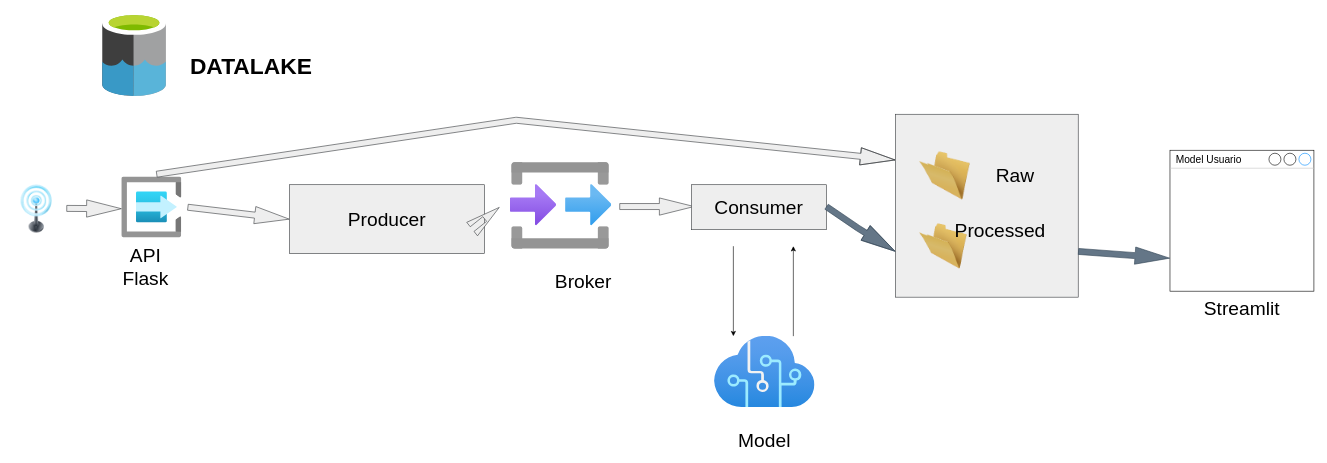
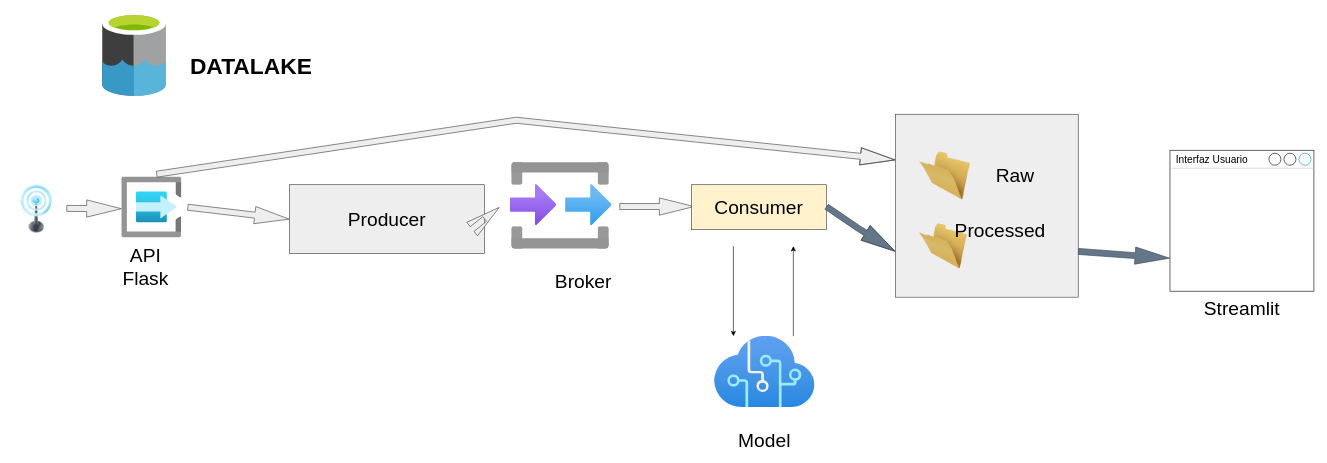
node "Model Usuario": label "Model Usuario" -> "Interfaz Usuario"
node "Consumer": fillcolor #eeeeee -> #fff2cc
